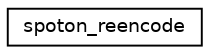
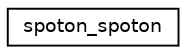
node "spoton_reencode": label "spoton_reencode" -> "spoton_spoton"
